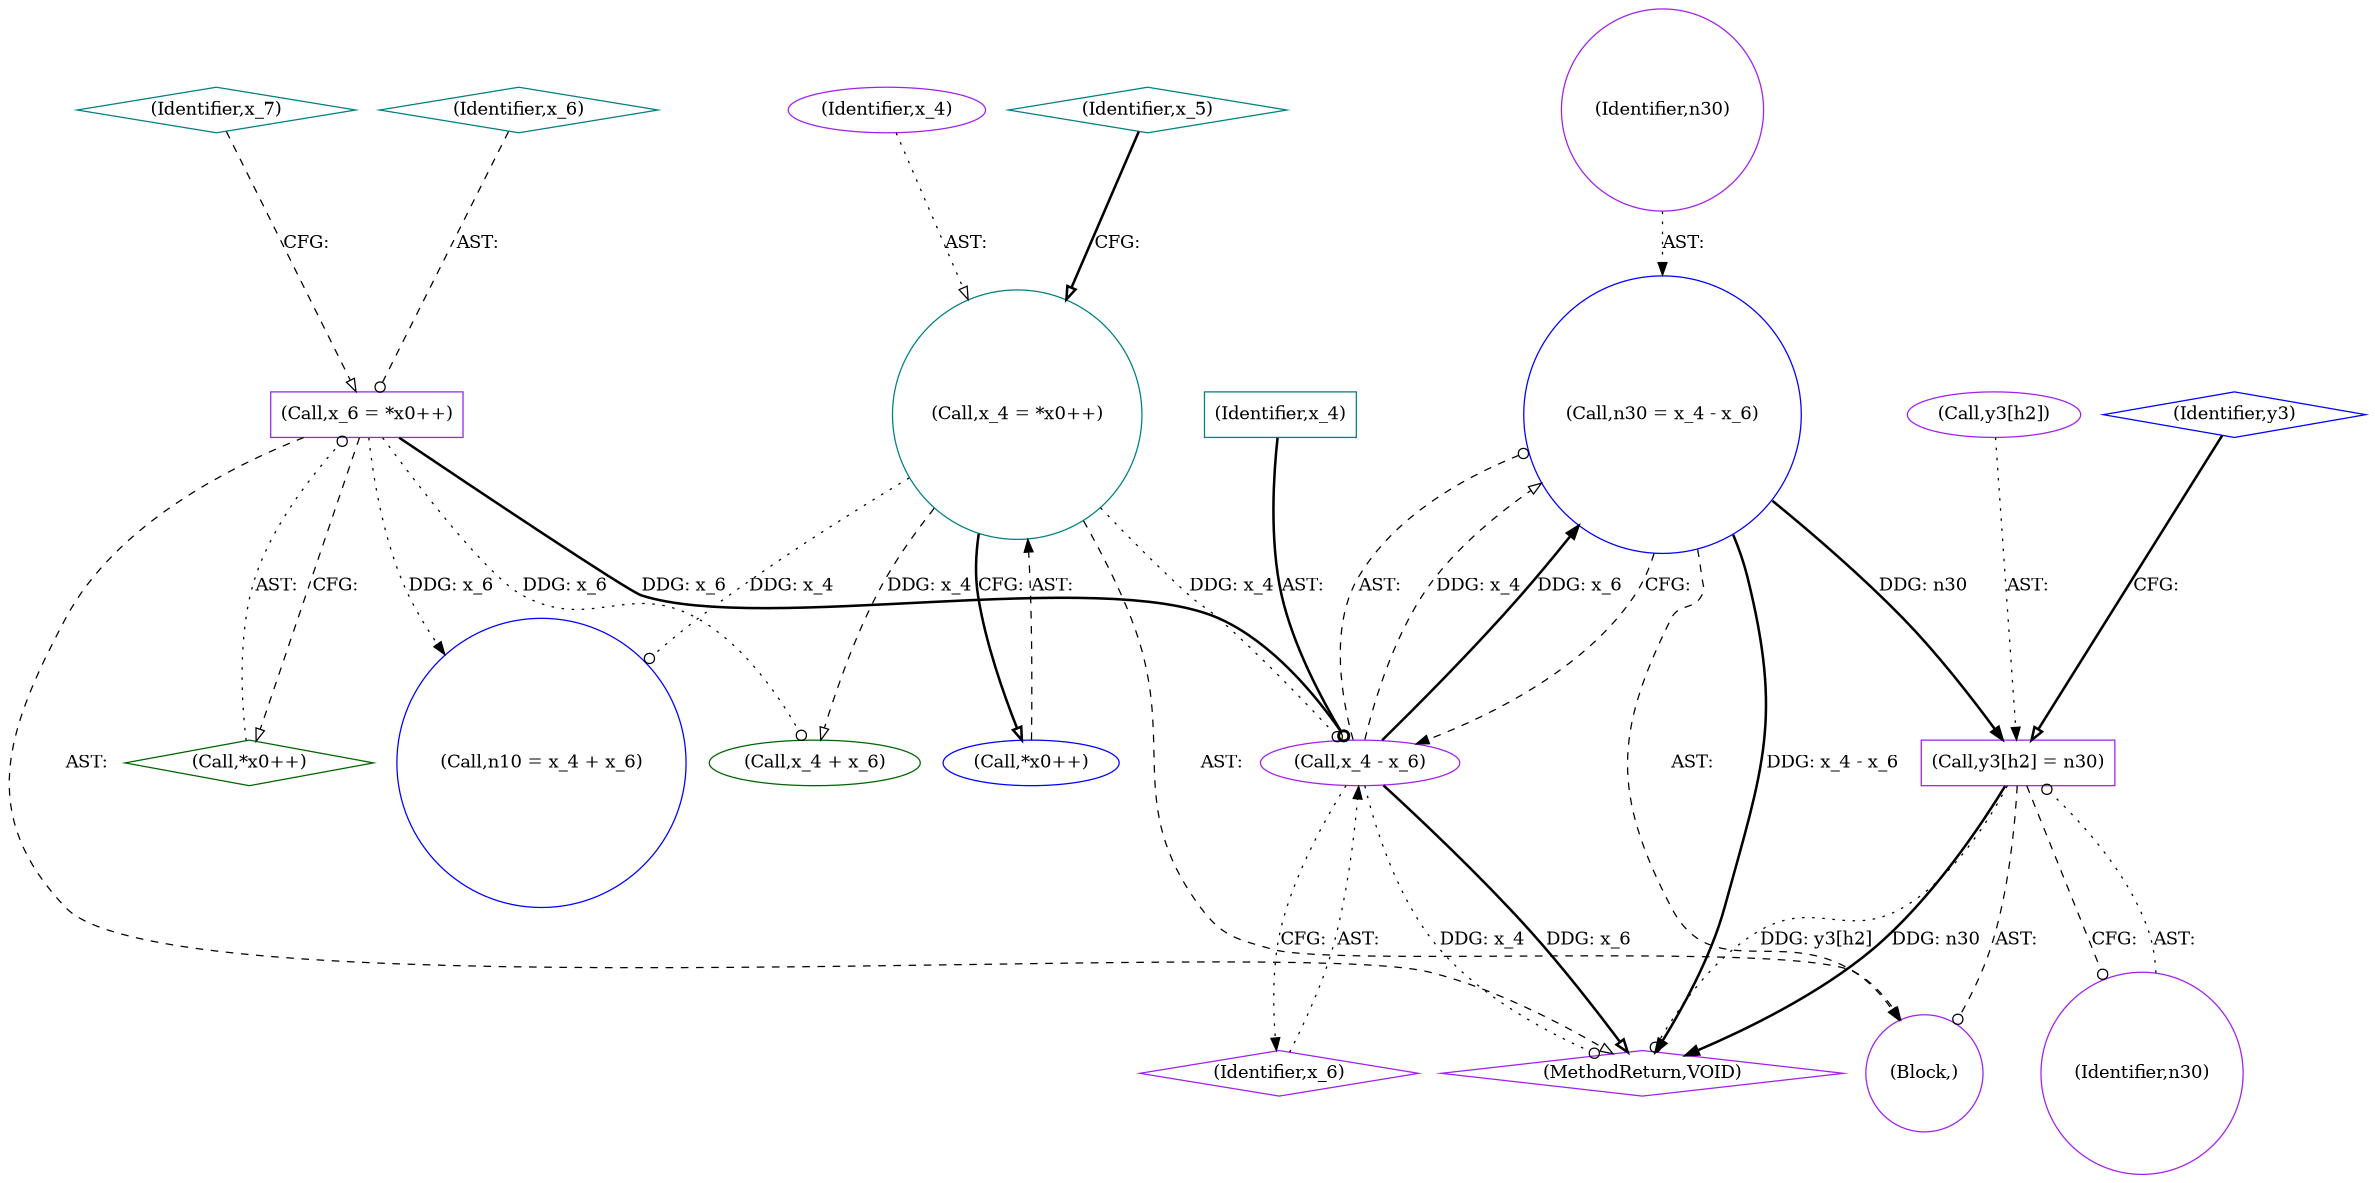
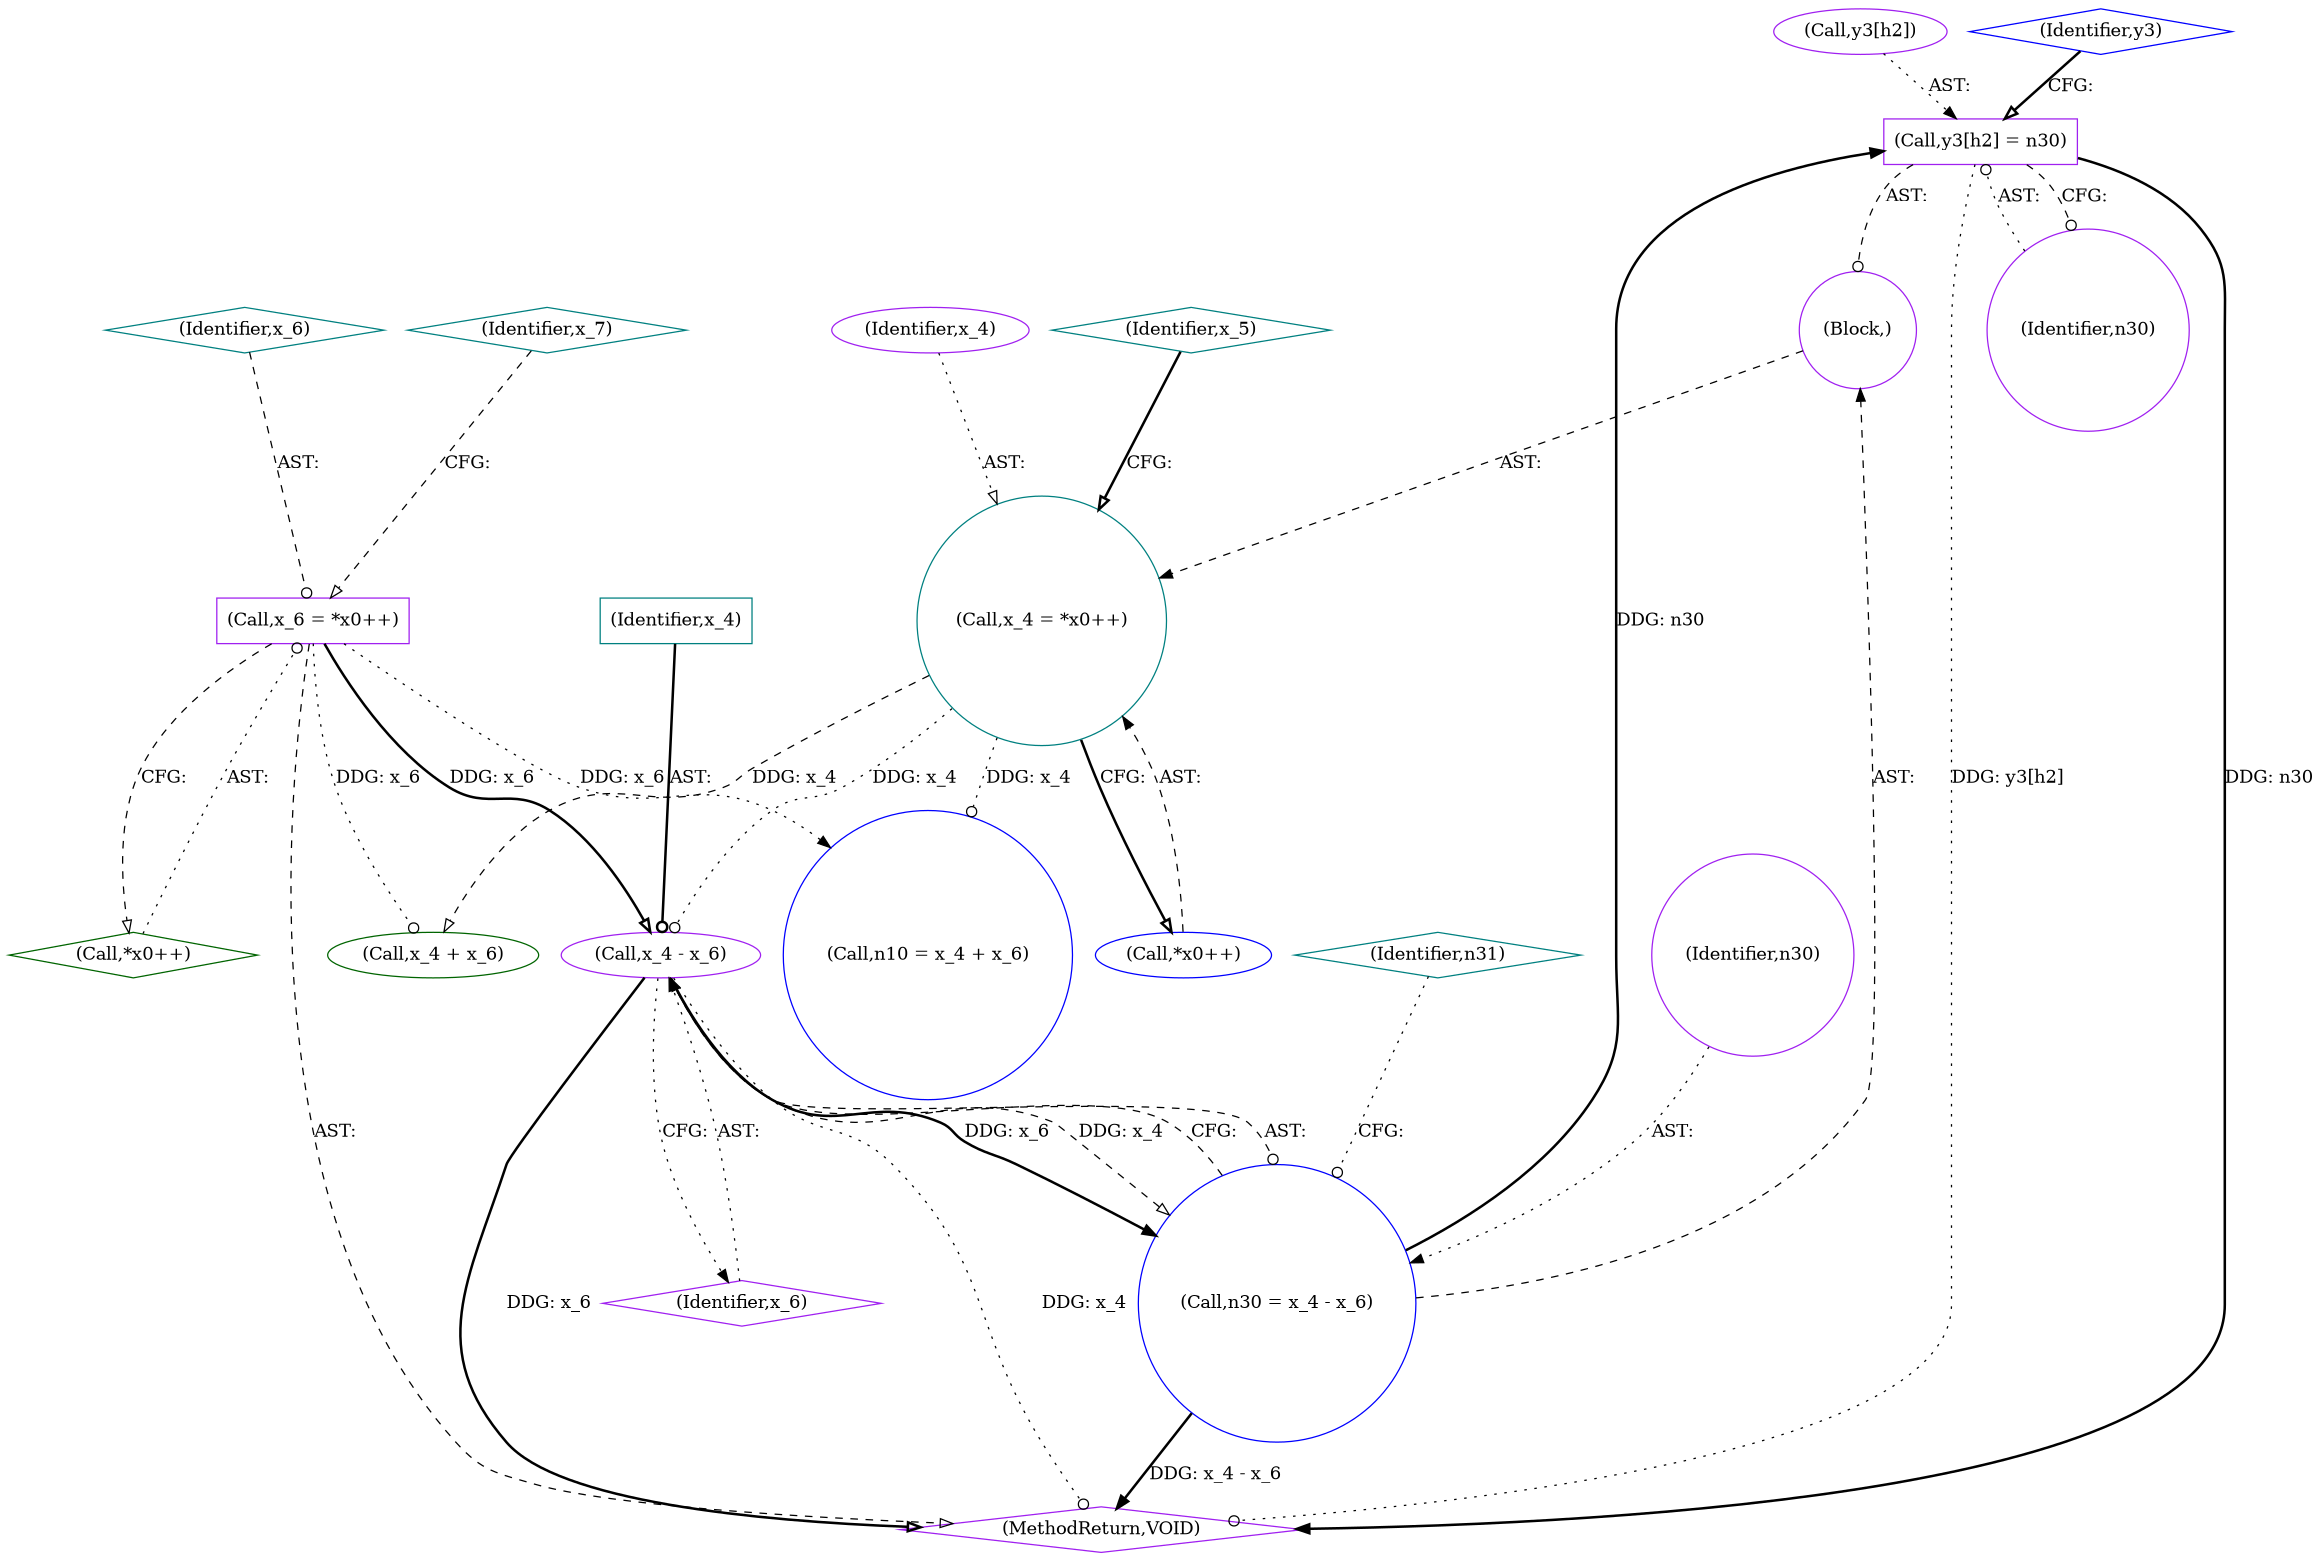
edge "(Call,x_6 = *x0++)" -> "(Call,x_4 - x_6)": arrowhead odot -> onormal
edge "(Call,x_4 = *x0++)" -> "(Block,)": reversed
node "(Identifier,n31)": added
